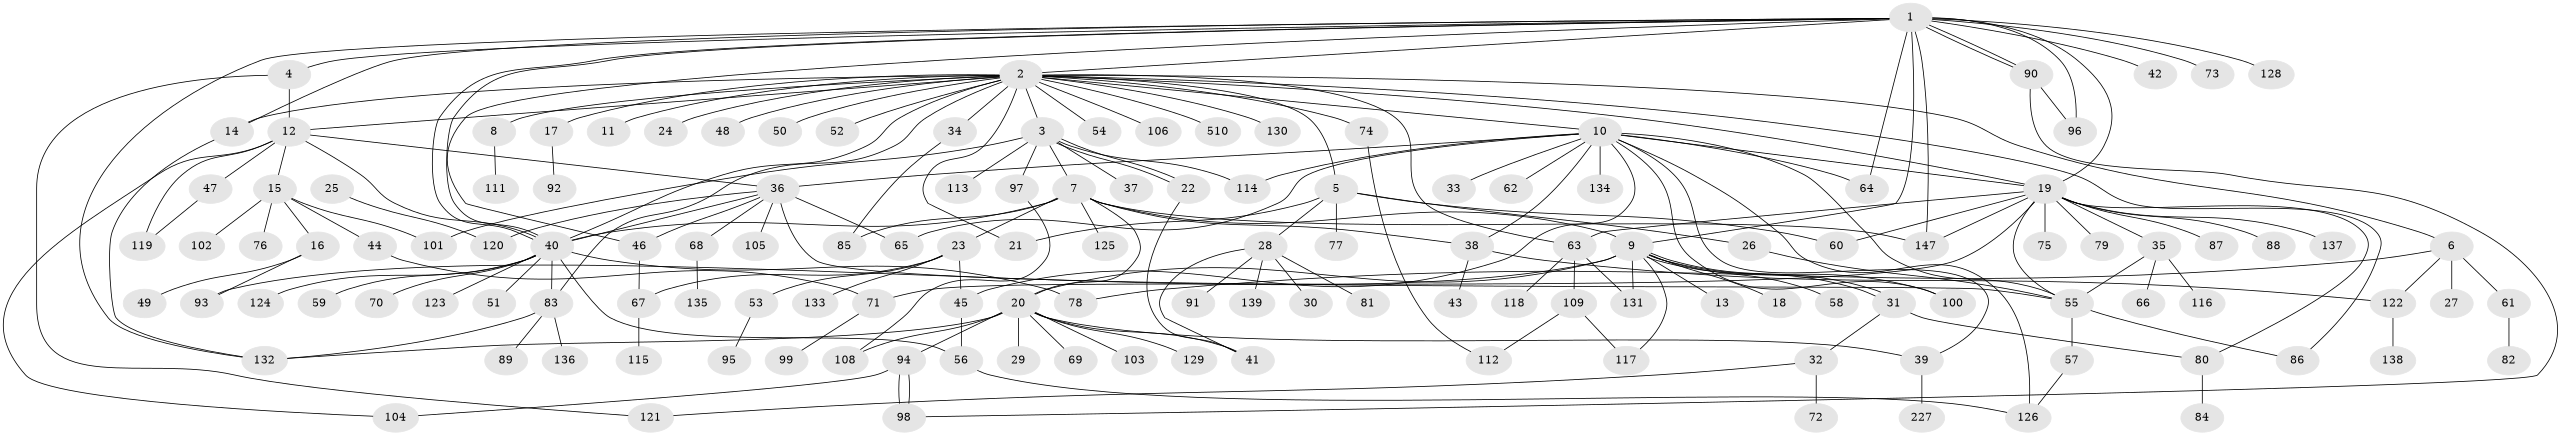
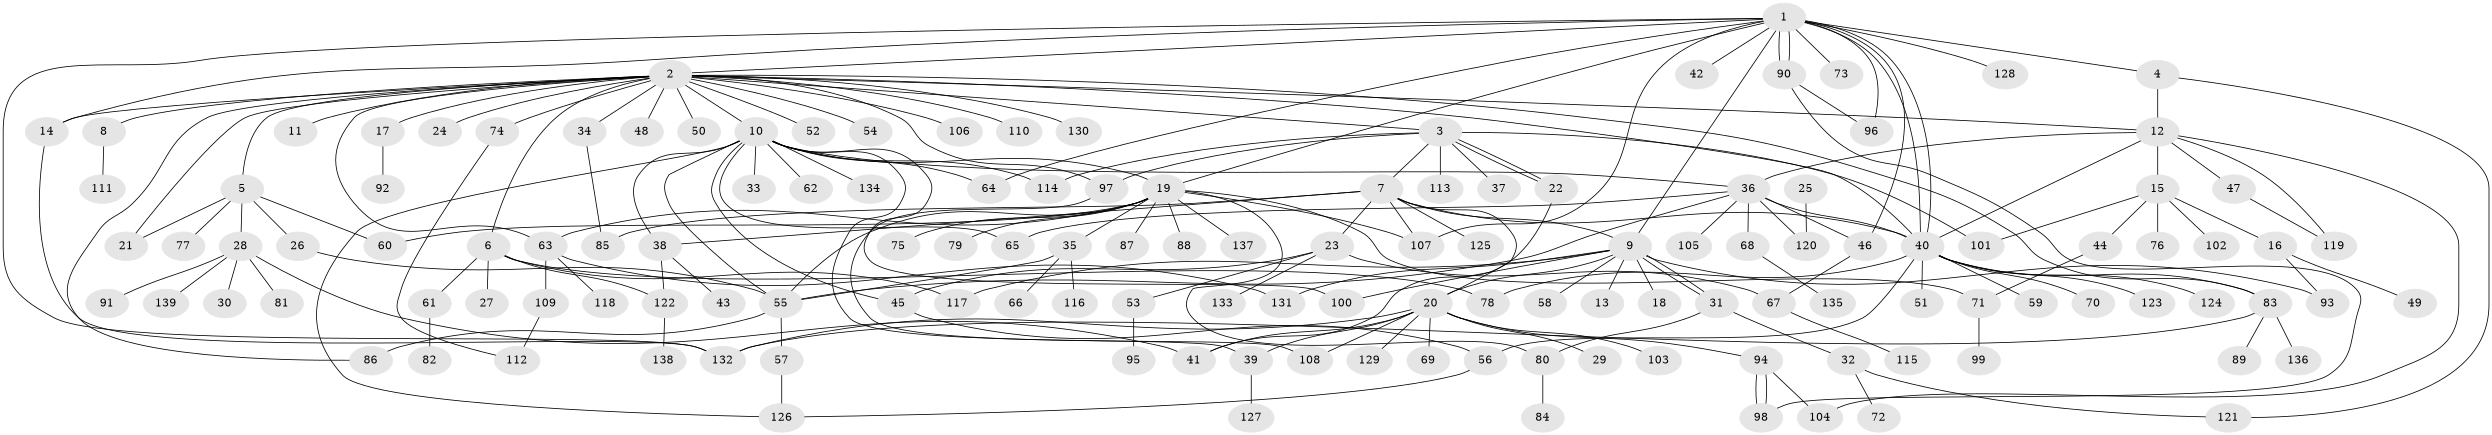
edge "2" -- "19": now "2" -- "97"
node "510": label "510" -> "110"
node "147": label "147" -> "107"
edge "109" -- "117": now "6" -- "117"
node "227": label "227" -> "127"
